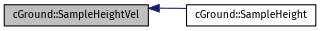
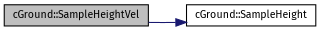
edge "cGround::SampleHeight" -> "cGround::SampleHeightVel": reversed
